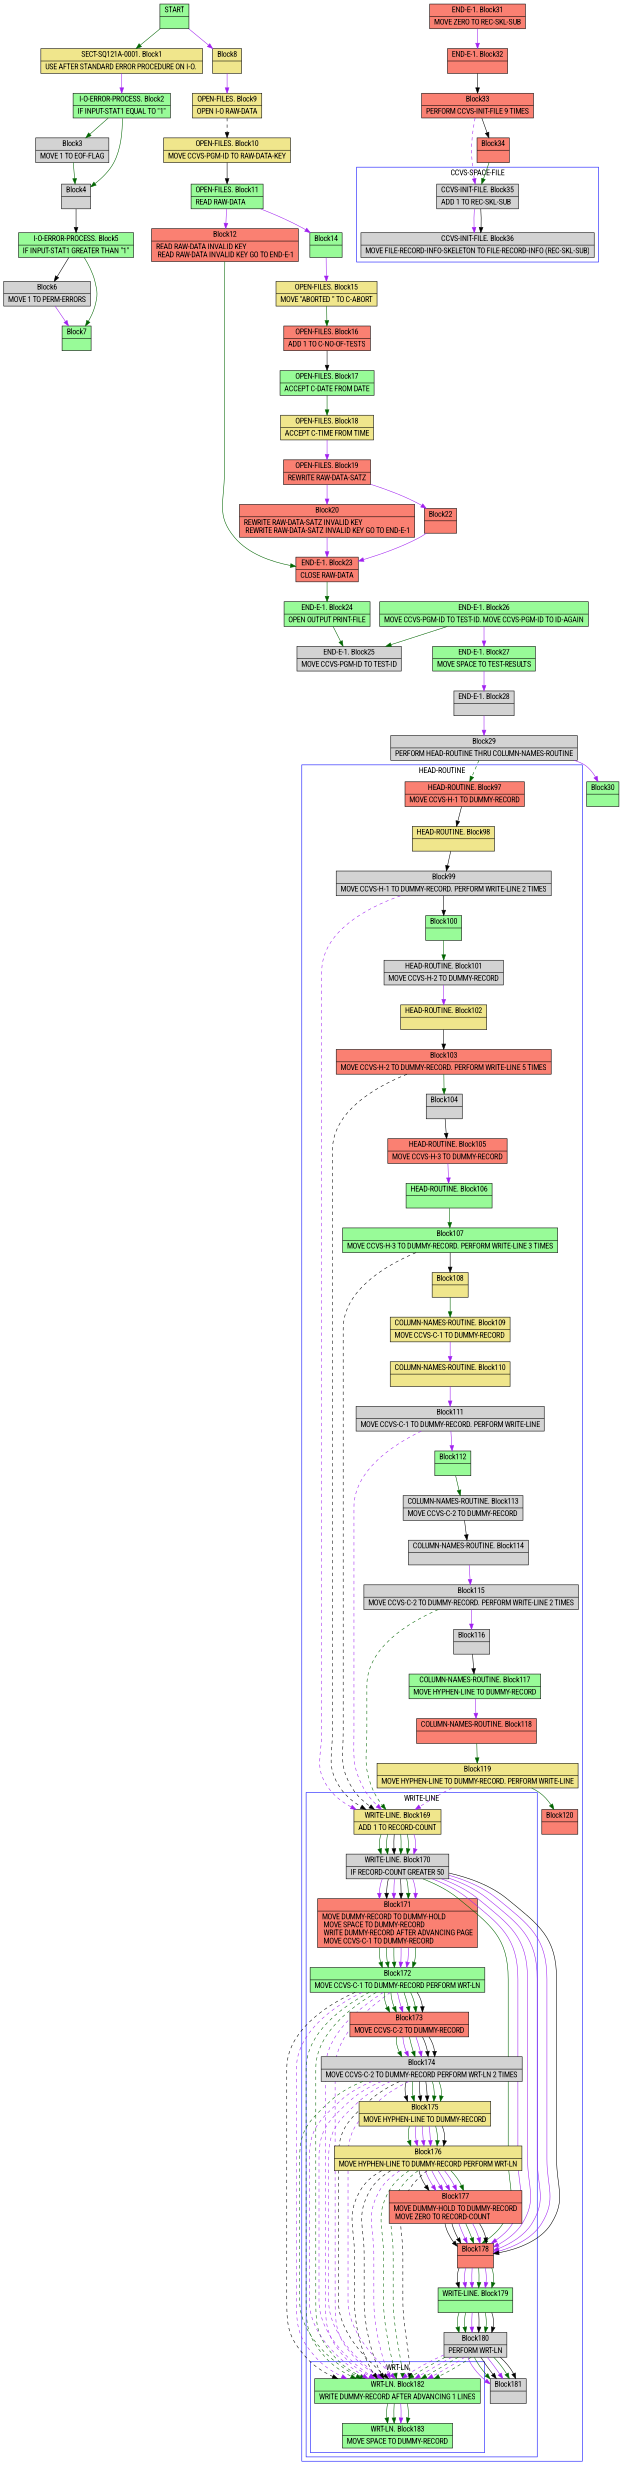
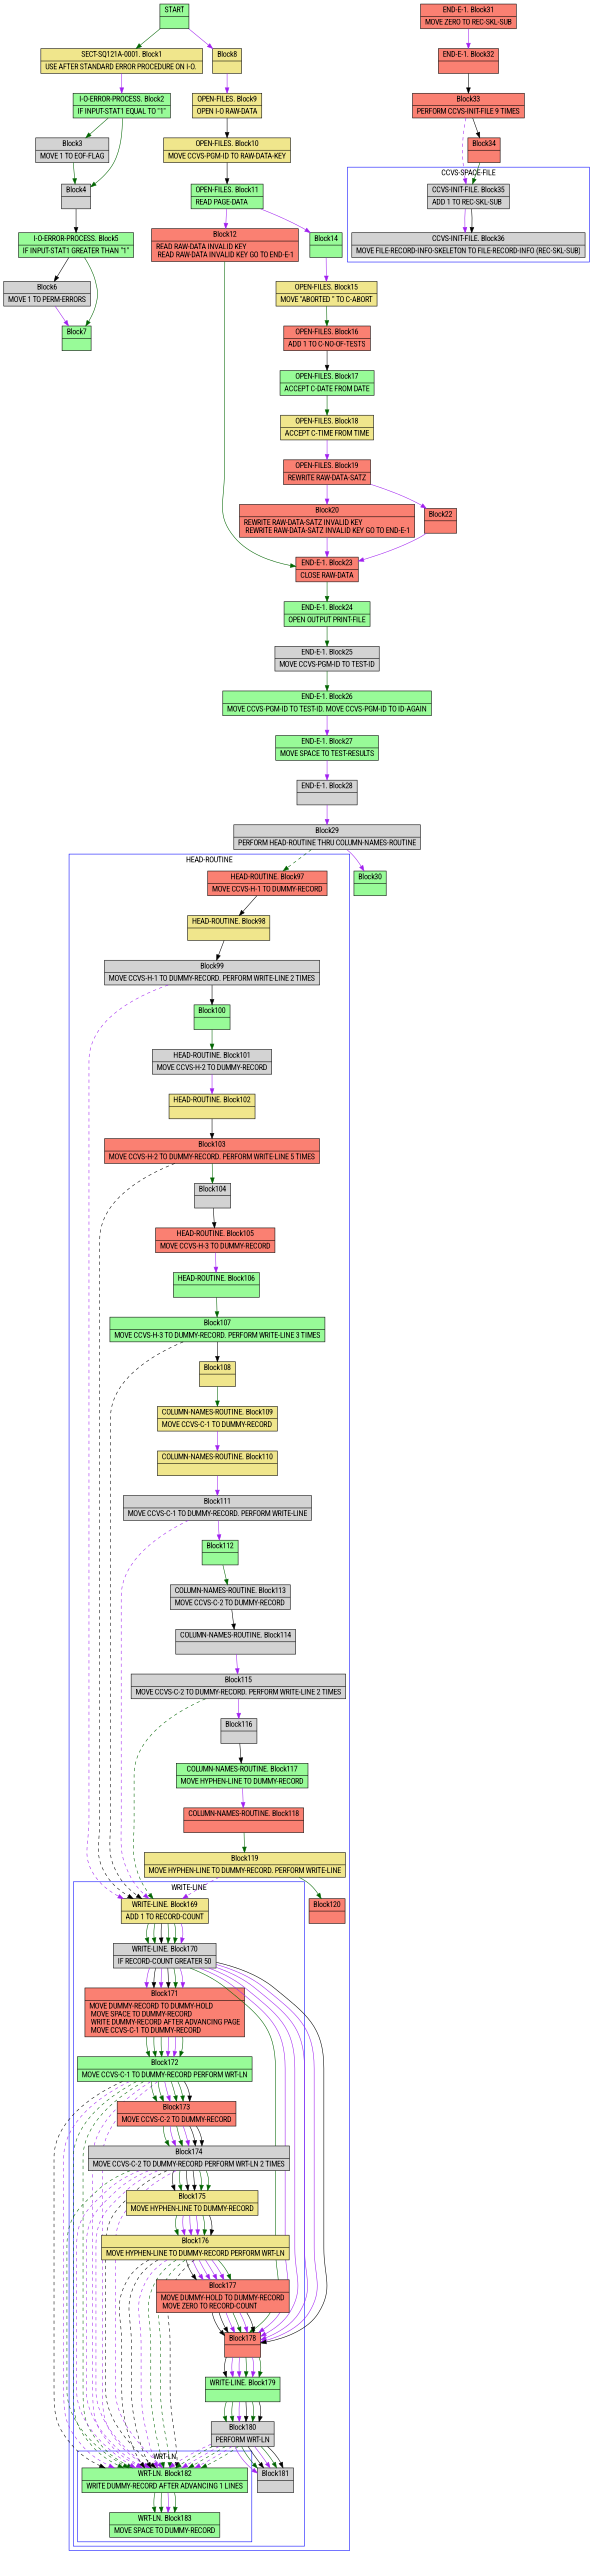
edge "OPEN-FILES. Block9" -> "OPEN-FILES. Block10": style dashed -> solid
node "OPEN-FILES. Block11": text "READ RAW-DATA" -> "READ PAGE-DATA"
edge "END-E-1. Block26" -> "END-E-1. Block25": reversed
